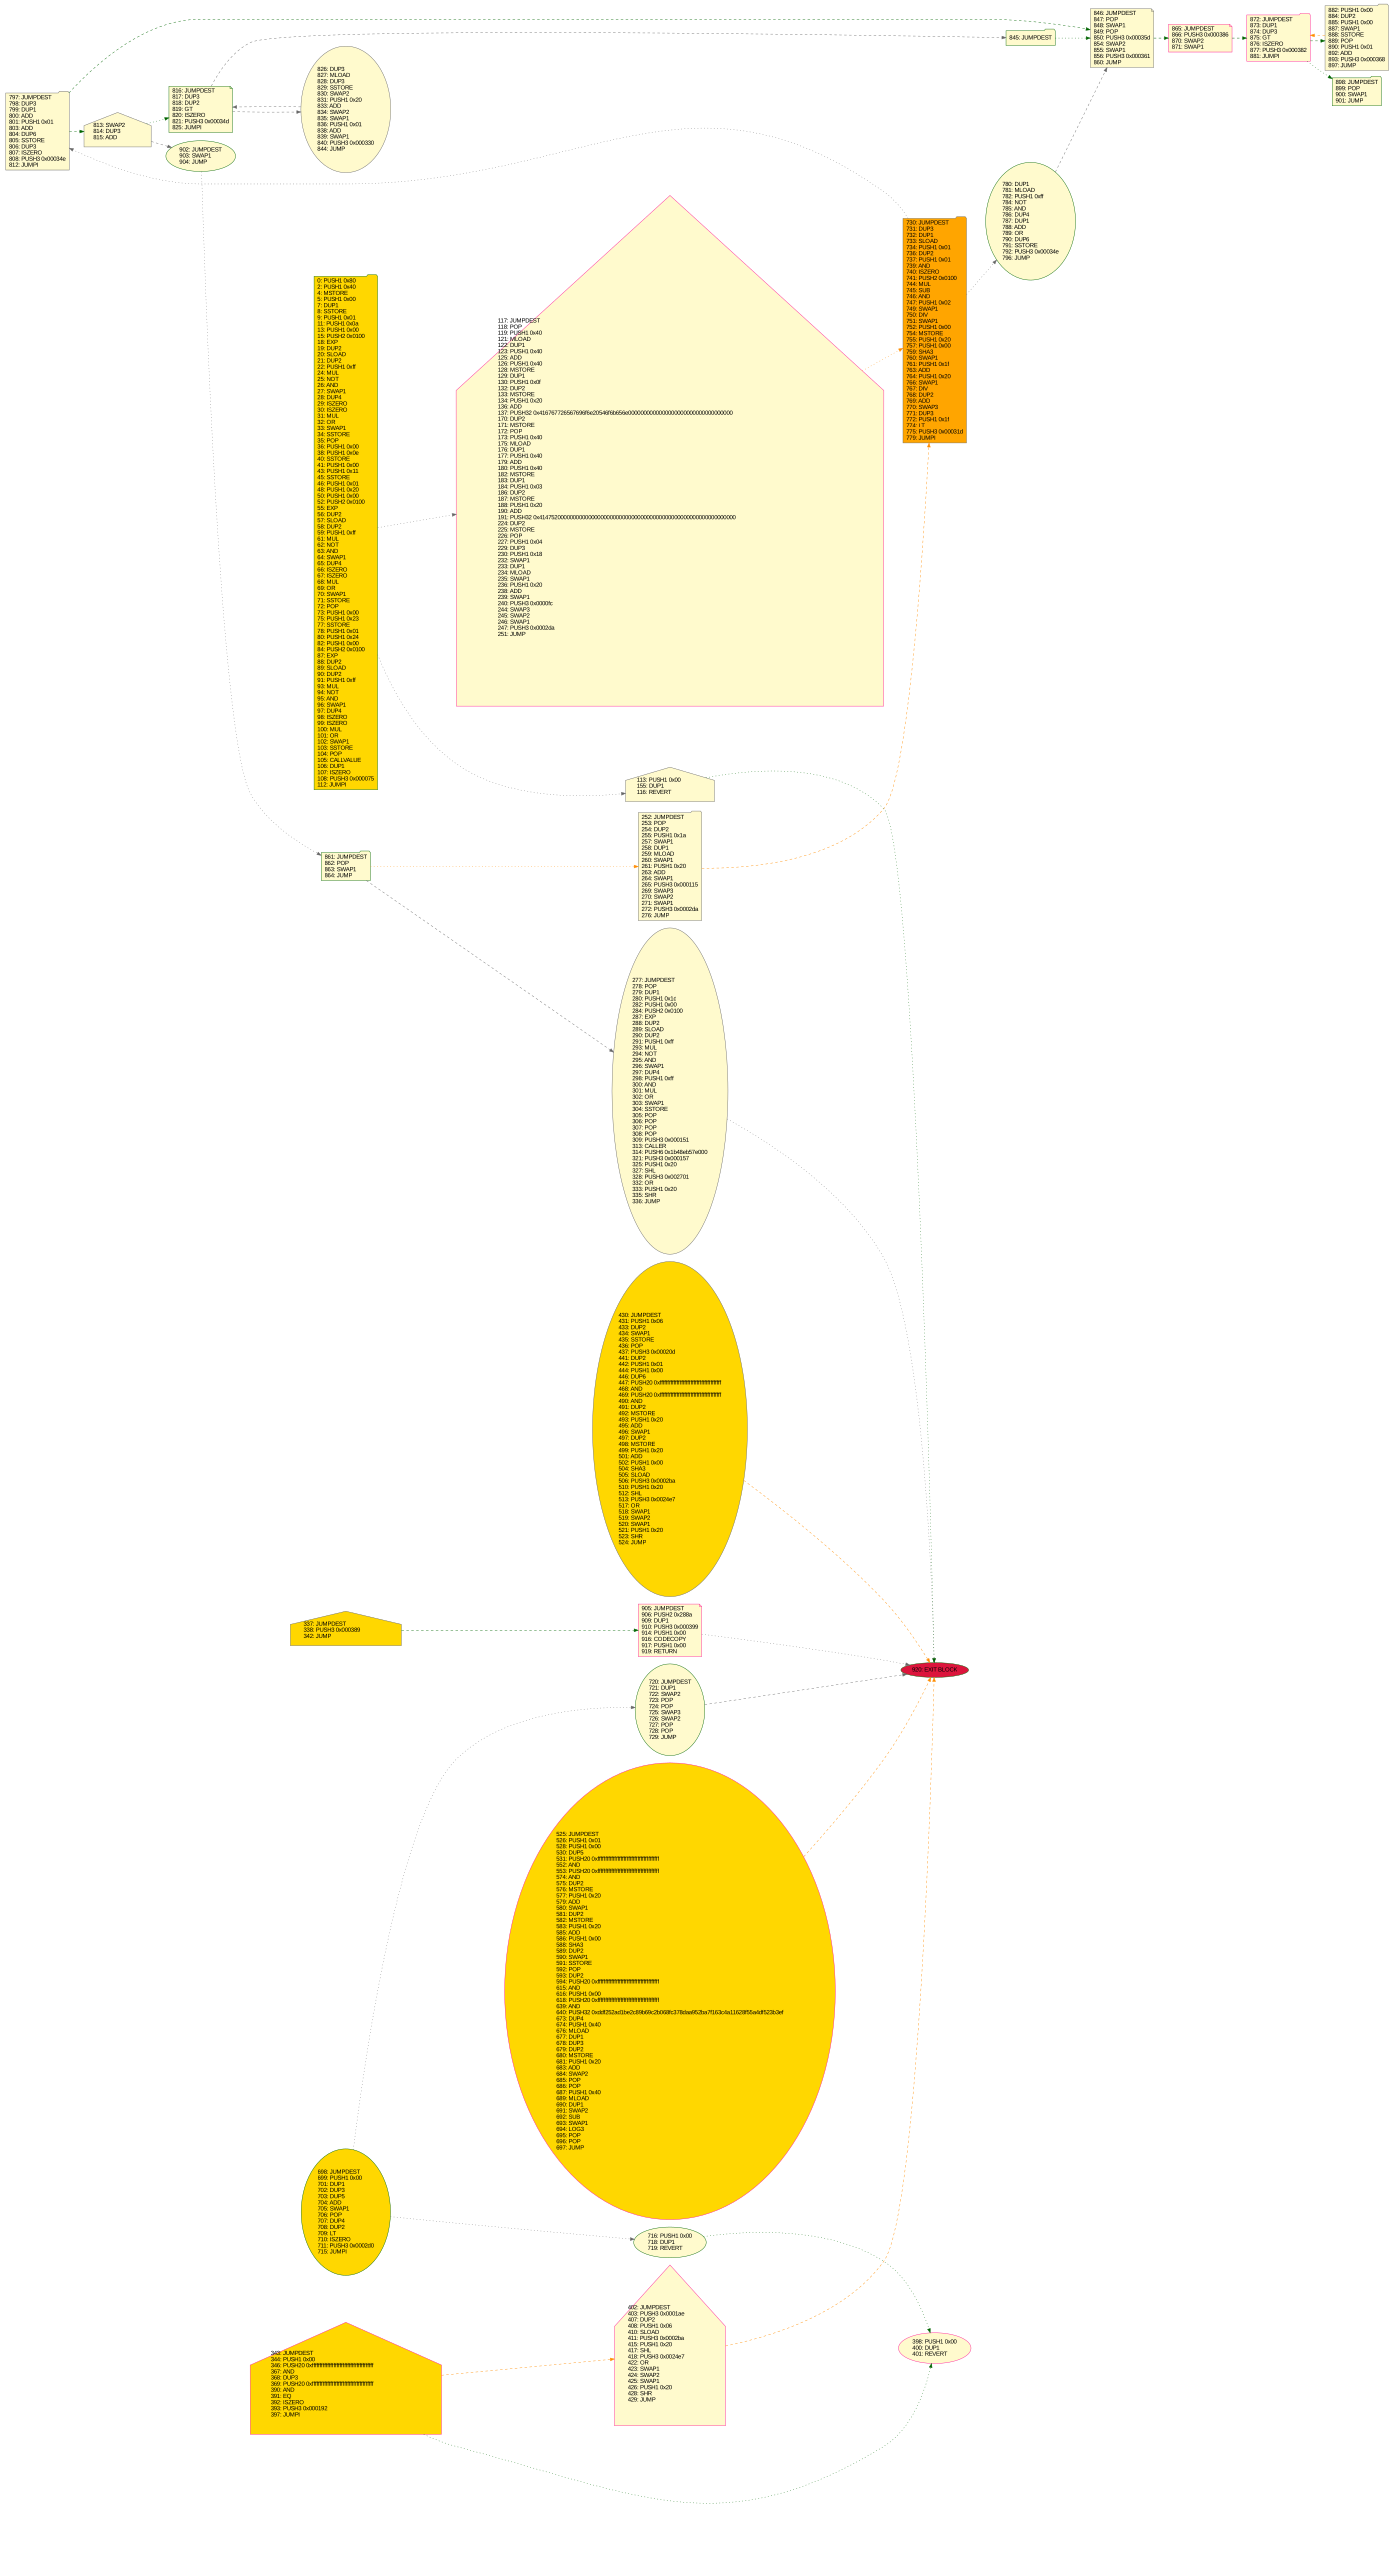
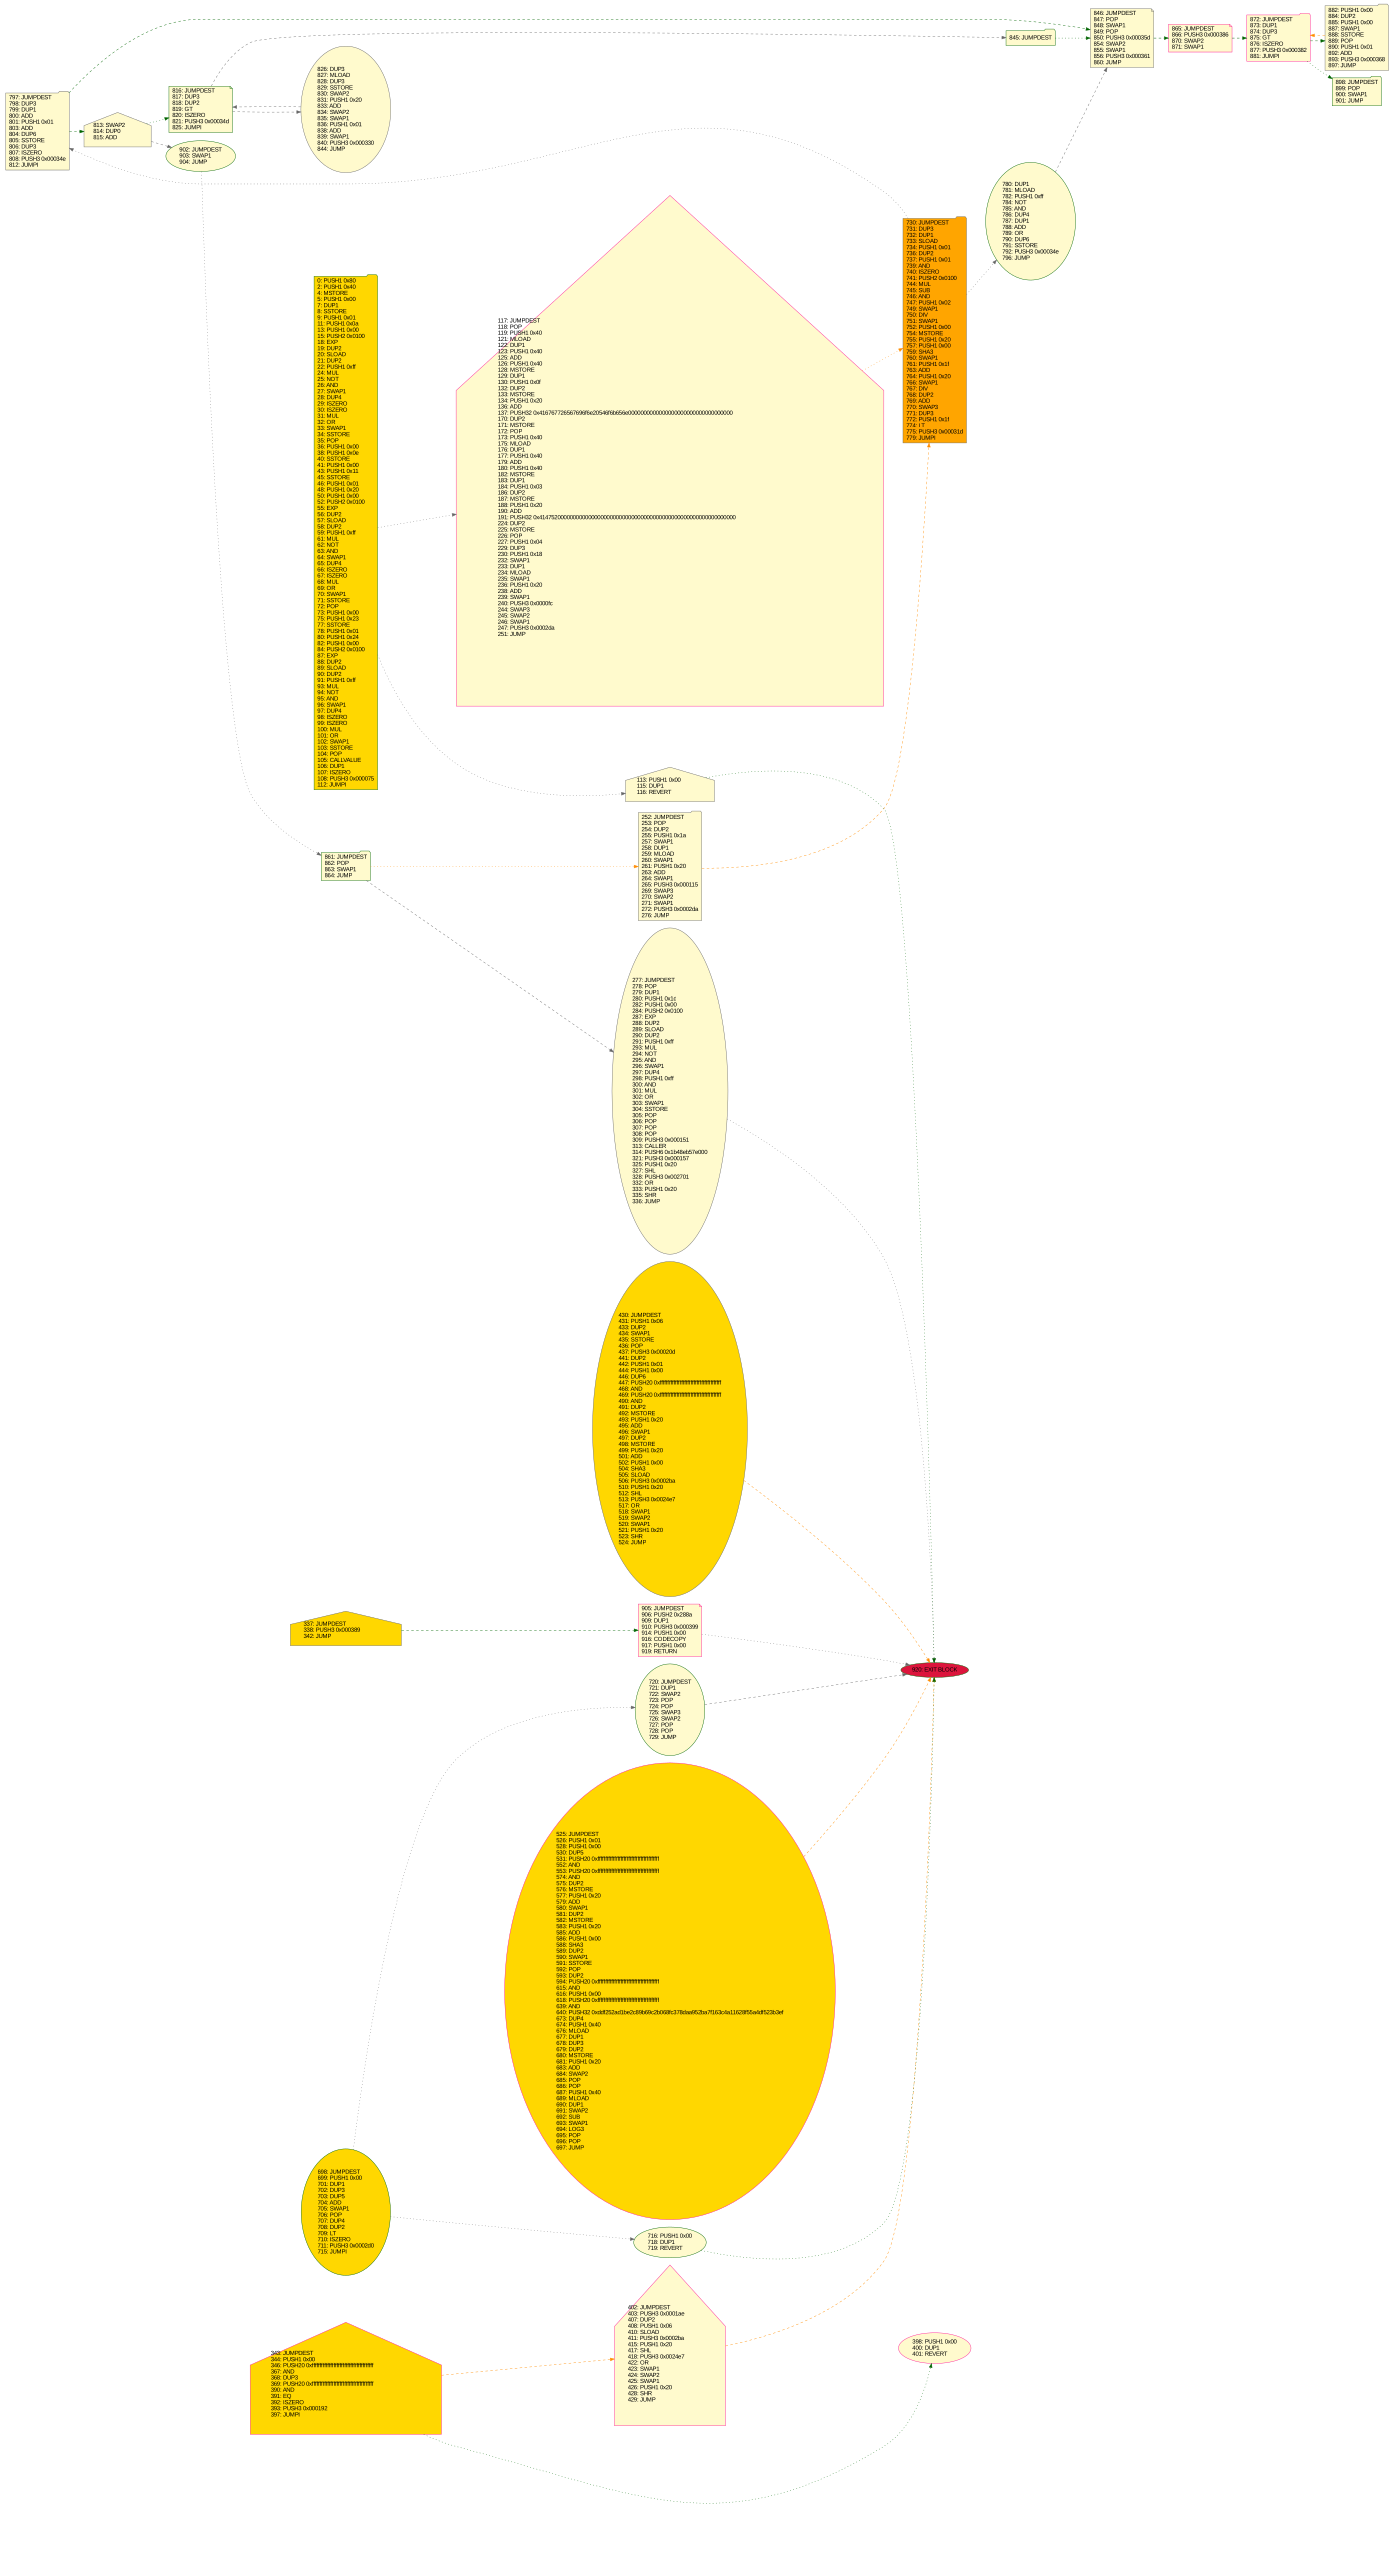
node "813: SWAP2 814: DUP3 815: ADD": label "813: SWAP2 814: DUP3 815: ADD" -> "813: SWAP2 814: DUP0 815: ADD"
node "113: PUSH1 0x00 155: DUP1 116: REVERT": label "113: PUSH1 0x00 155: DUP1 116: REVERT" -> "113: PUSH1 0x00 115: DUP1 116: REVERT"
edge "716: PUSH1 0x00 718: DUP1 719: REVERT" -> "398: PUSH1 0x00 400: DUP1 401: REVERT": now "716: PUSH1 0x00 718: DUP1 719: REVERT" -> "920: EXIT BLOCK"
